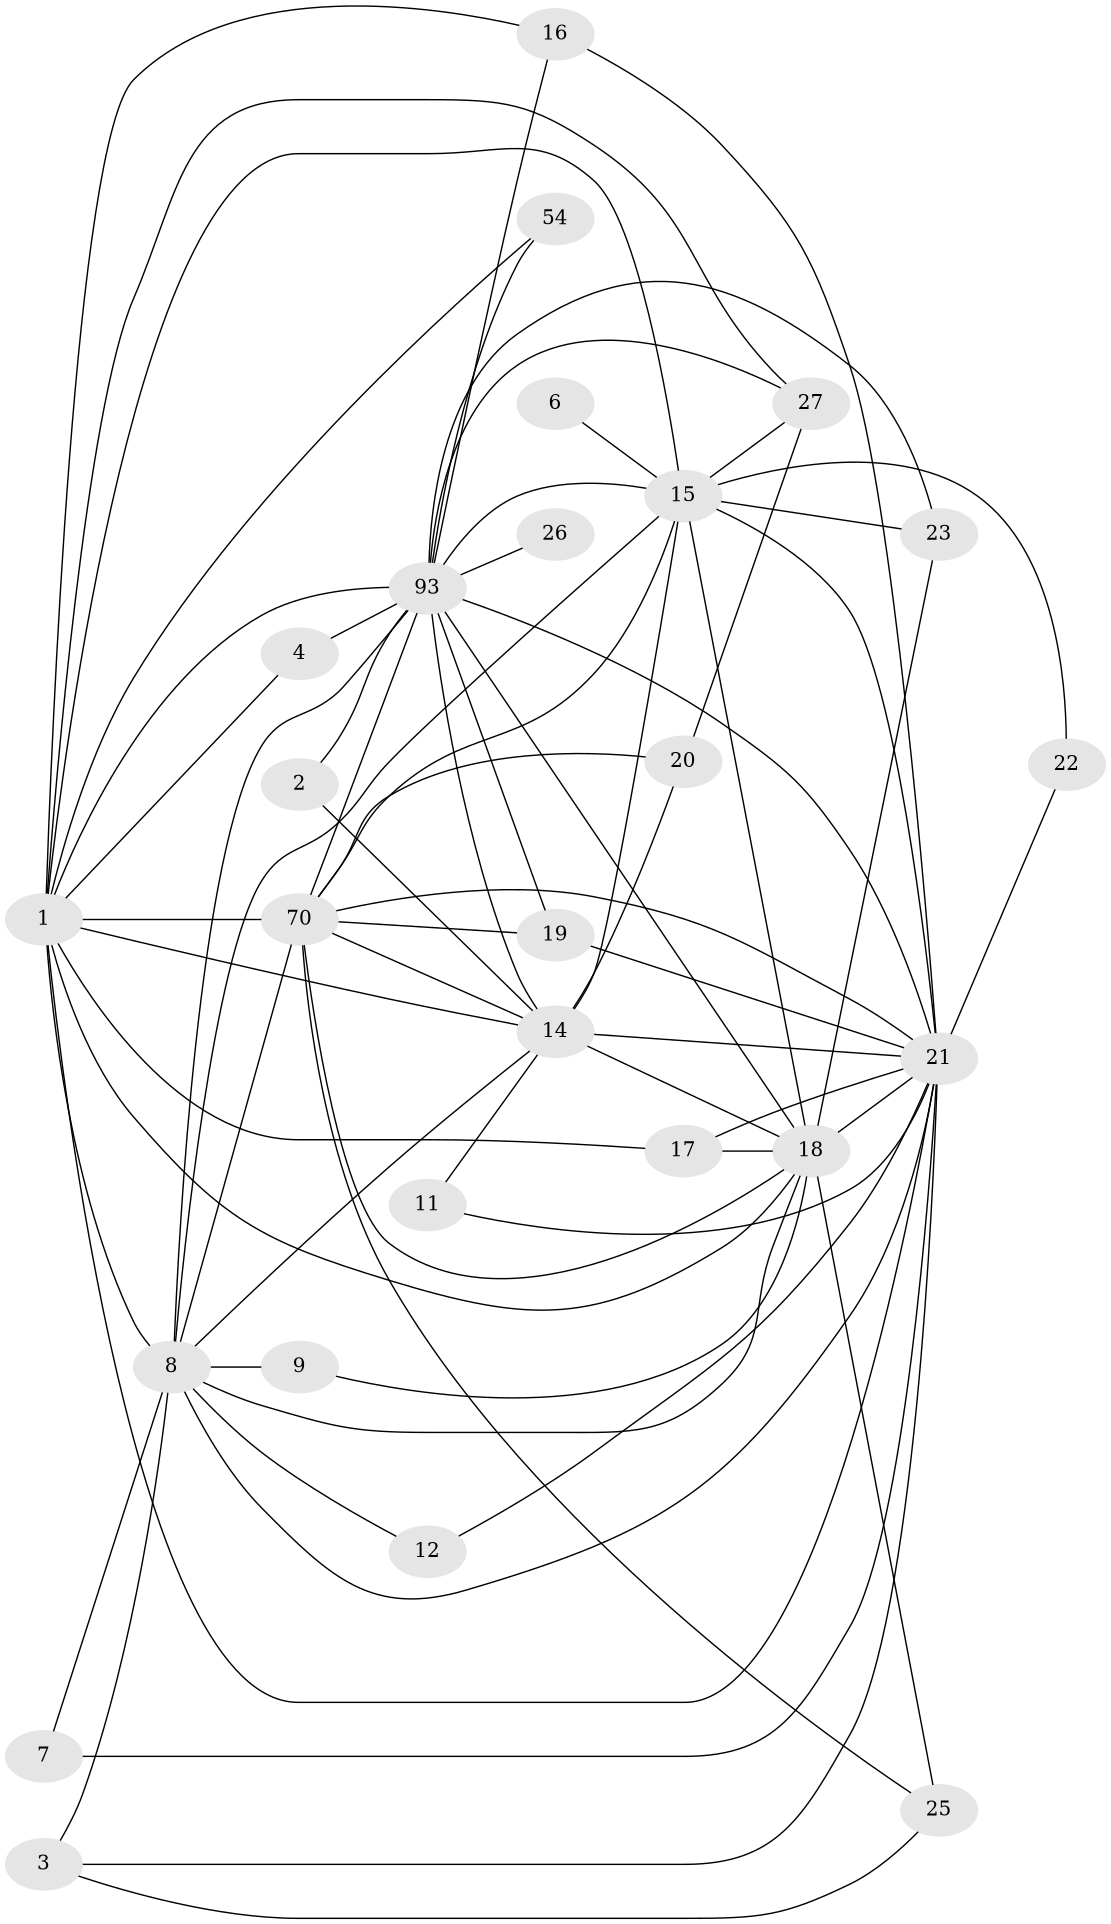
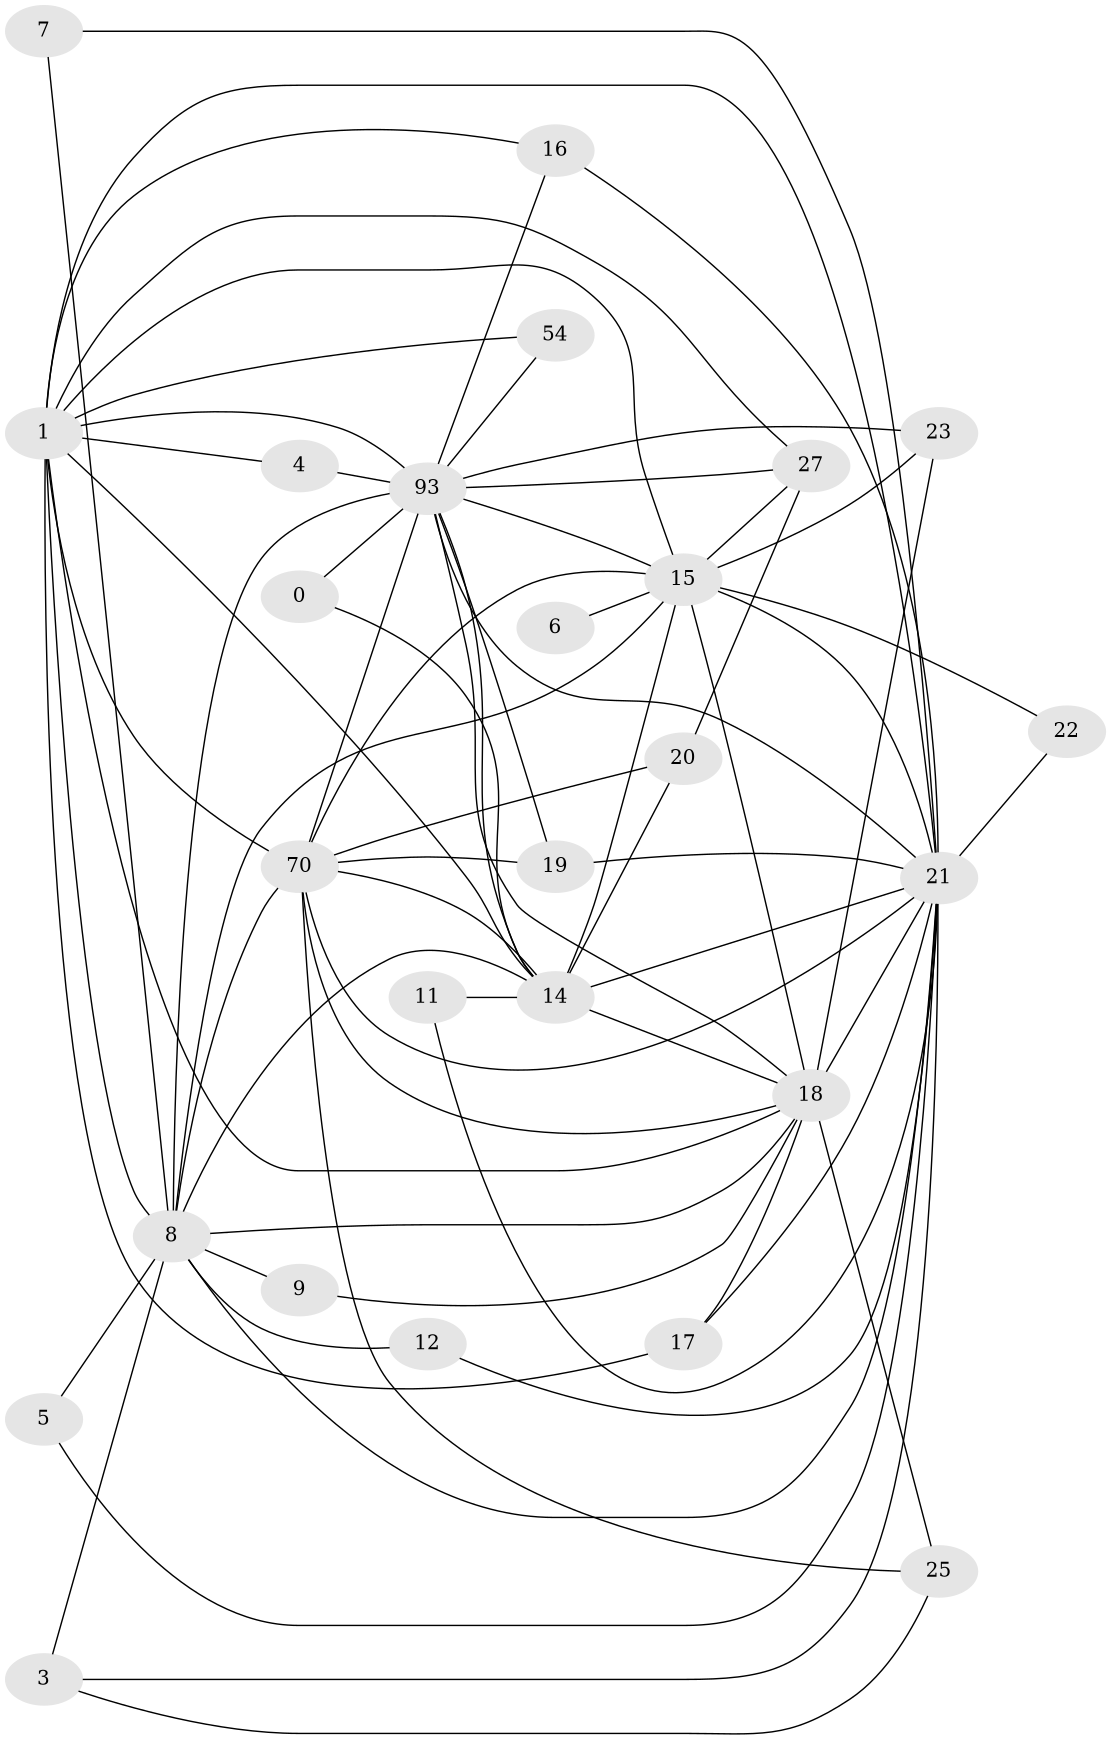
node "26": removed
node "2": label "2" -> "0"
node "5": added
